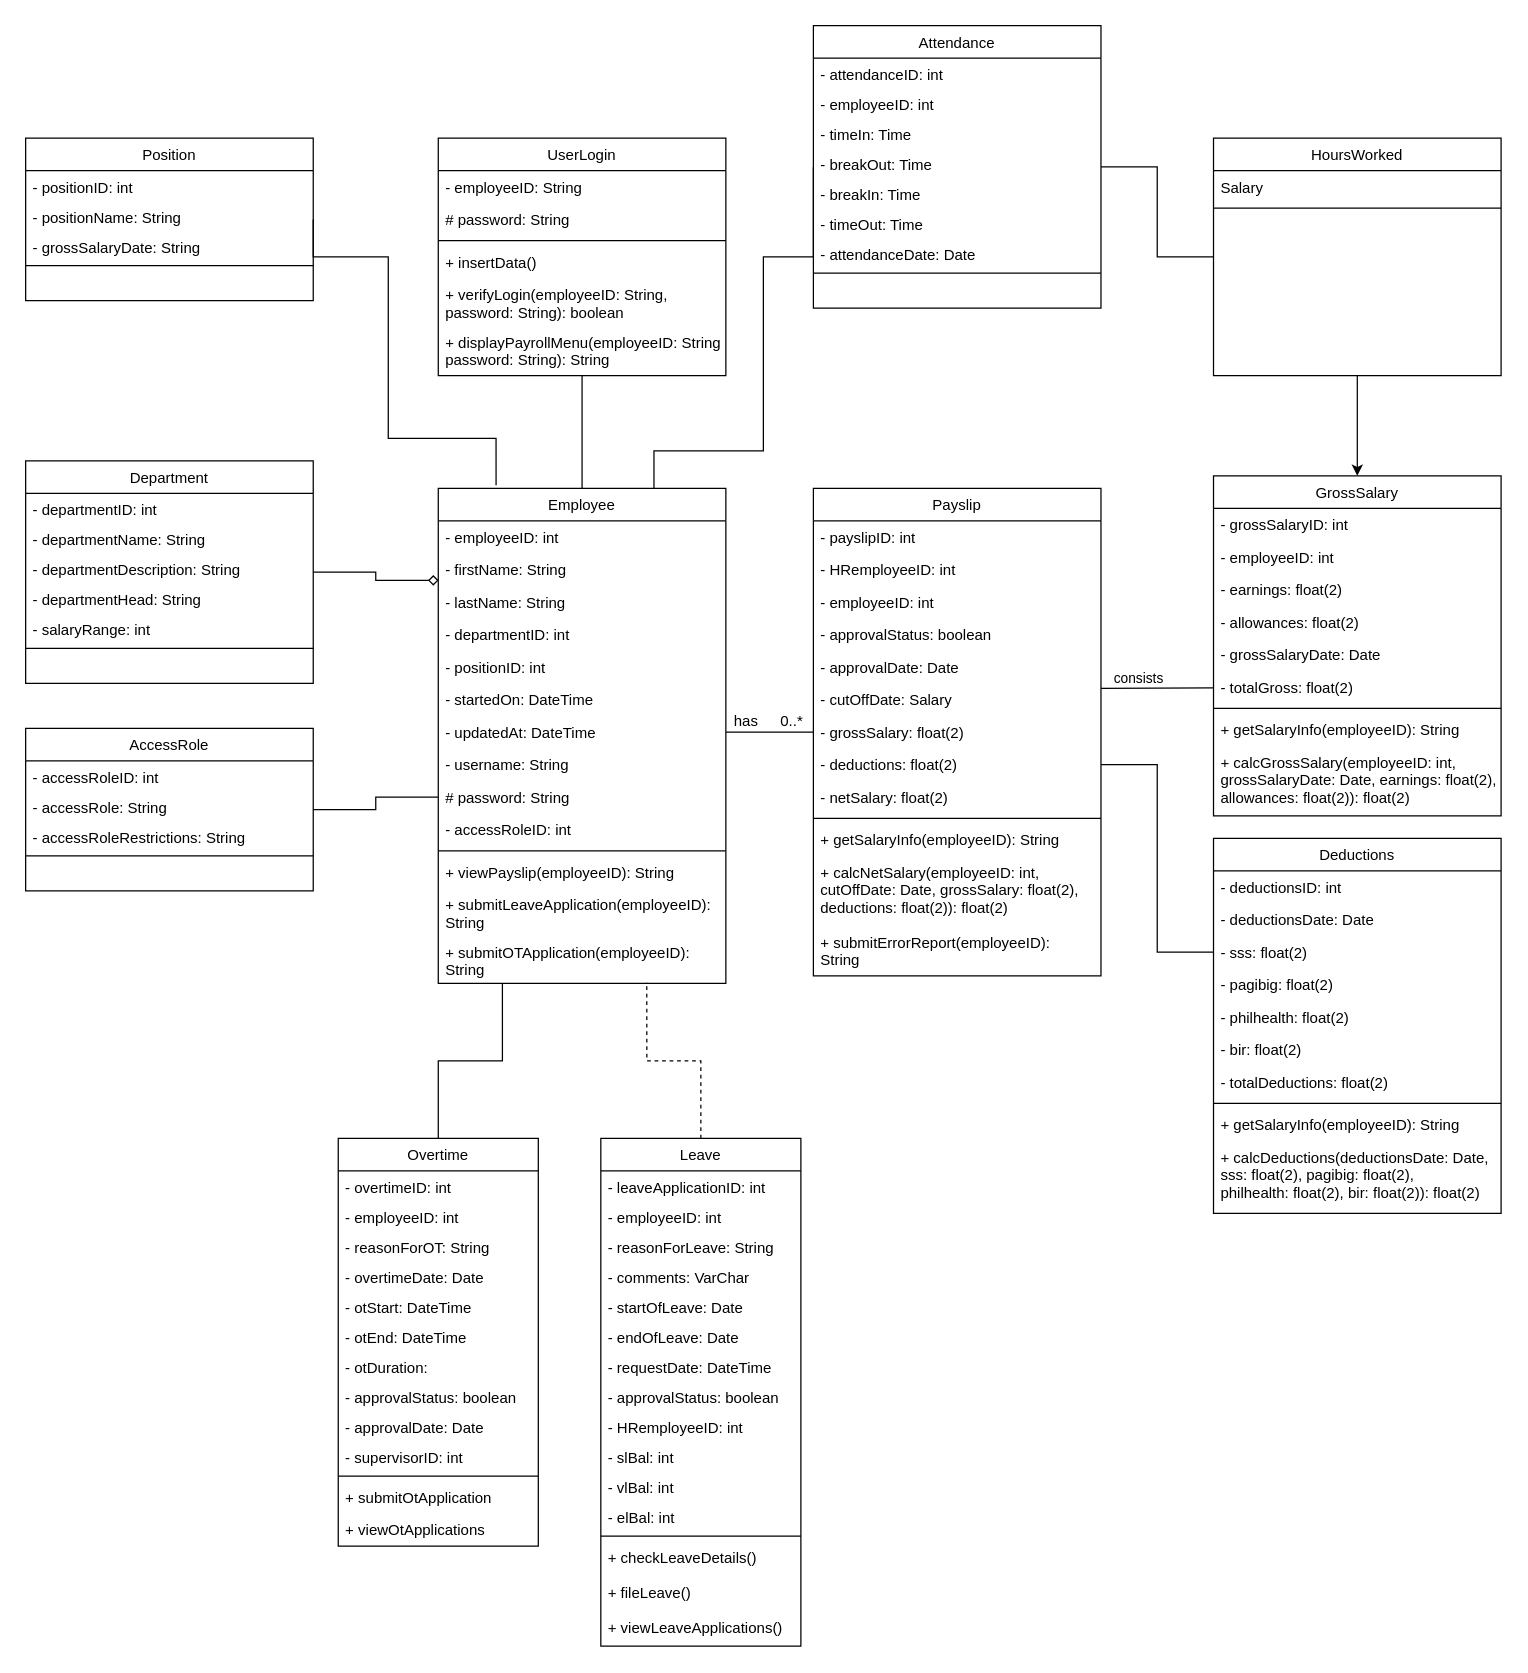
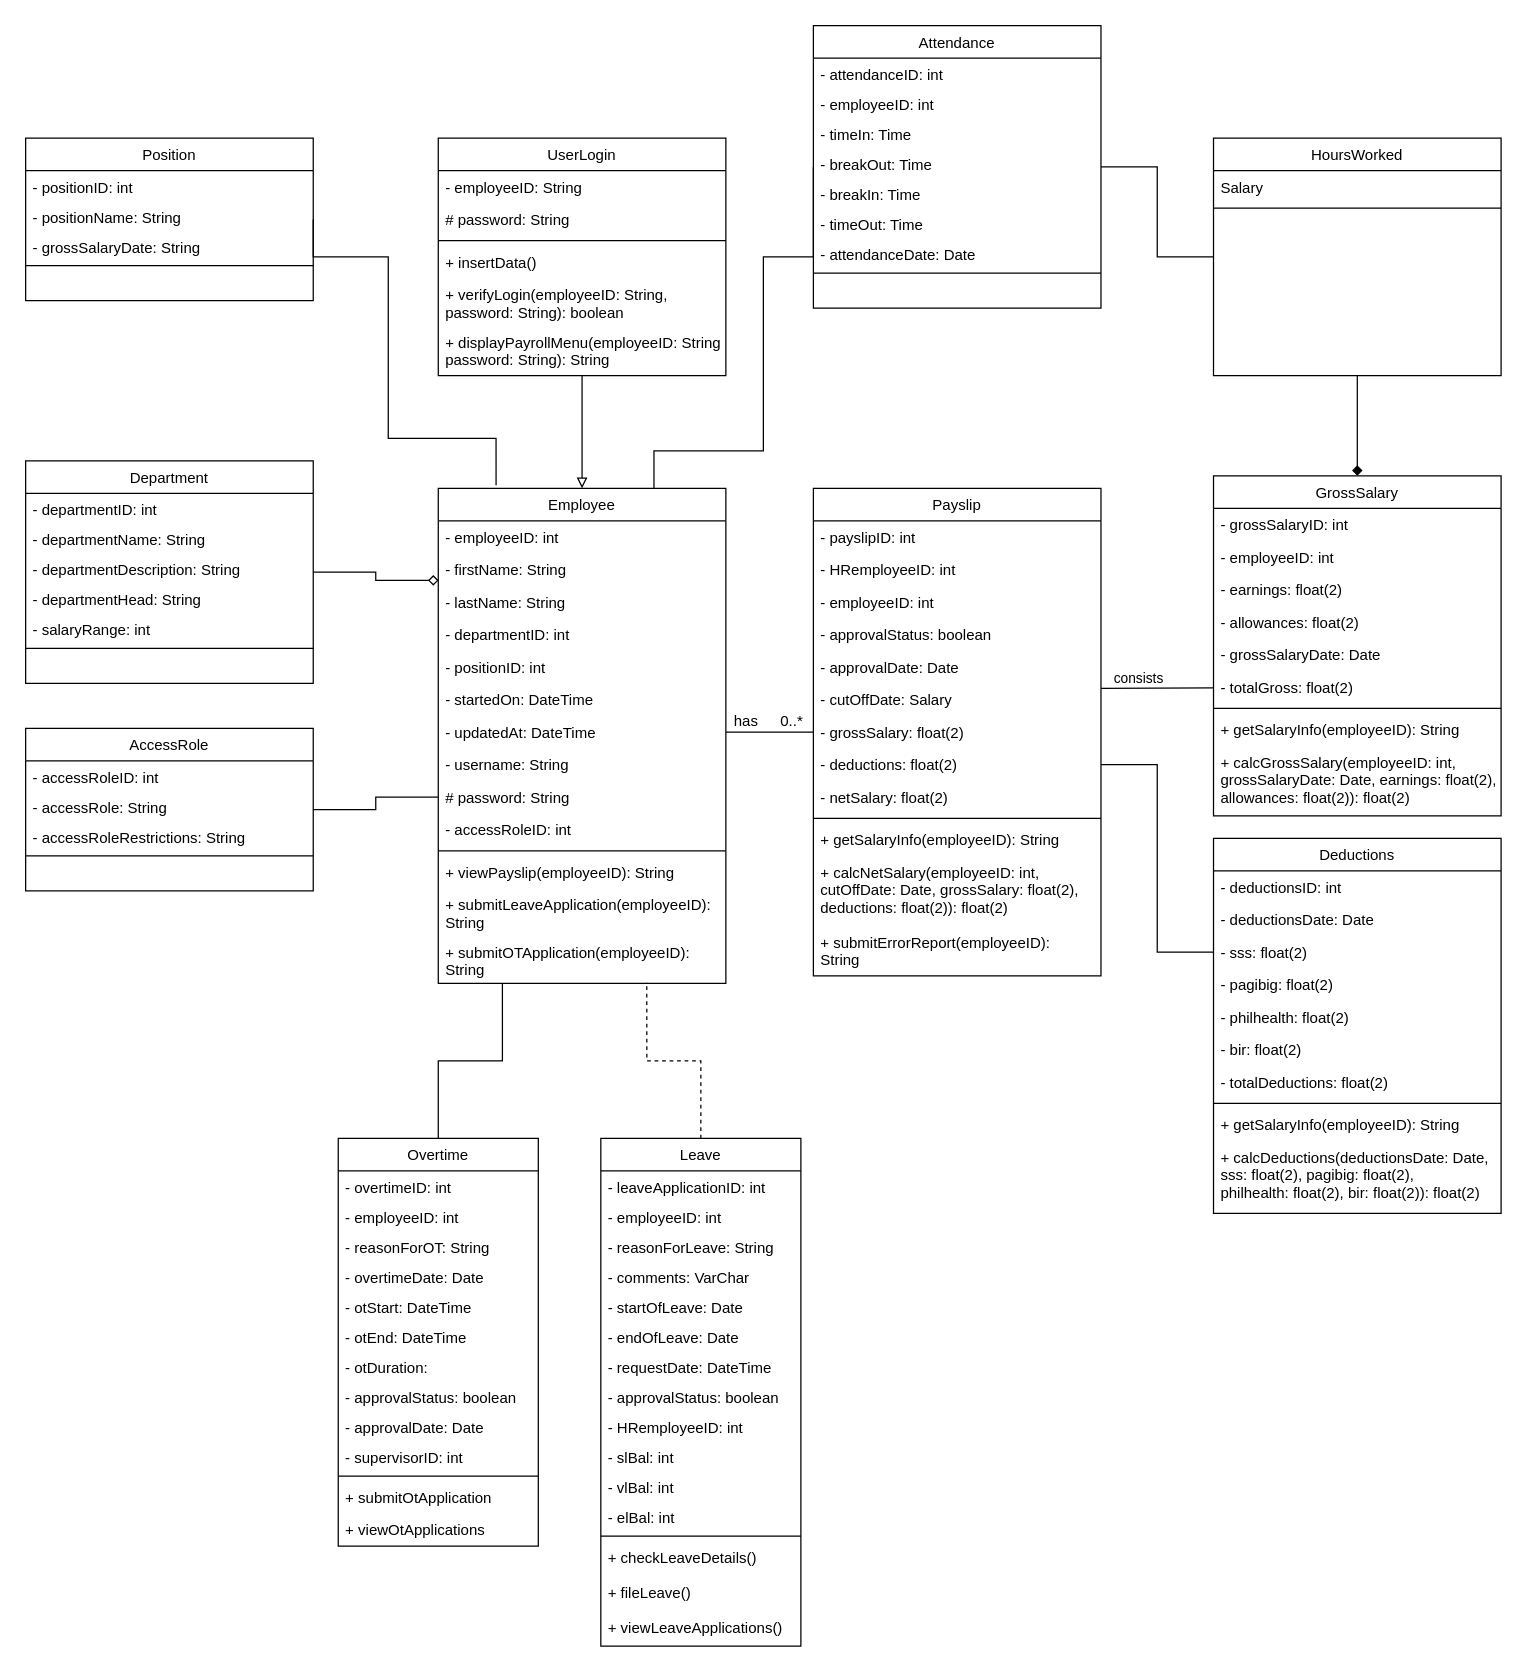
edge "HoursWorked" -> "GrossSalary": arrowhead classic -> diamond
edge "UserLogin" -- "Employee": arrowhead none -> block
